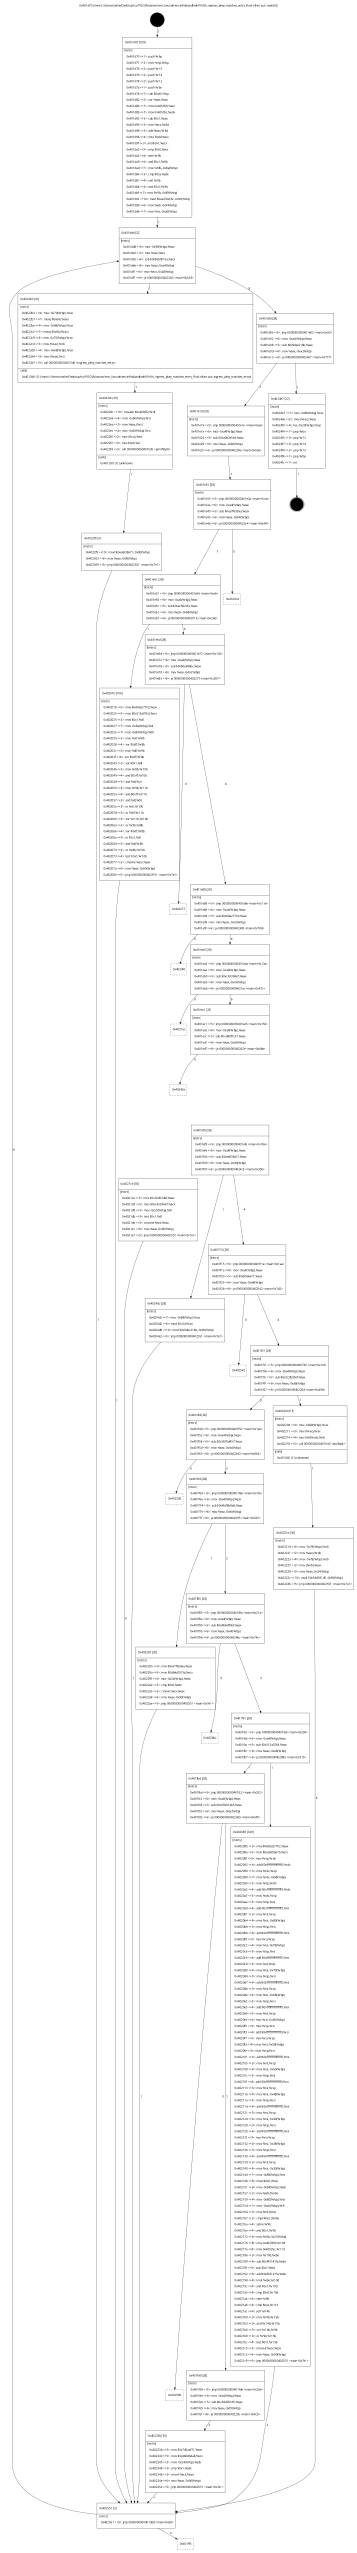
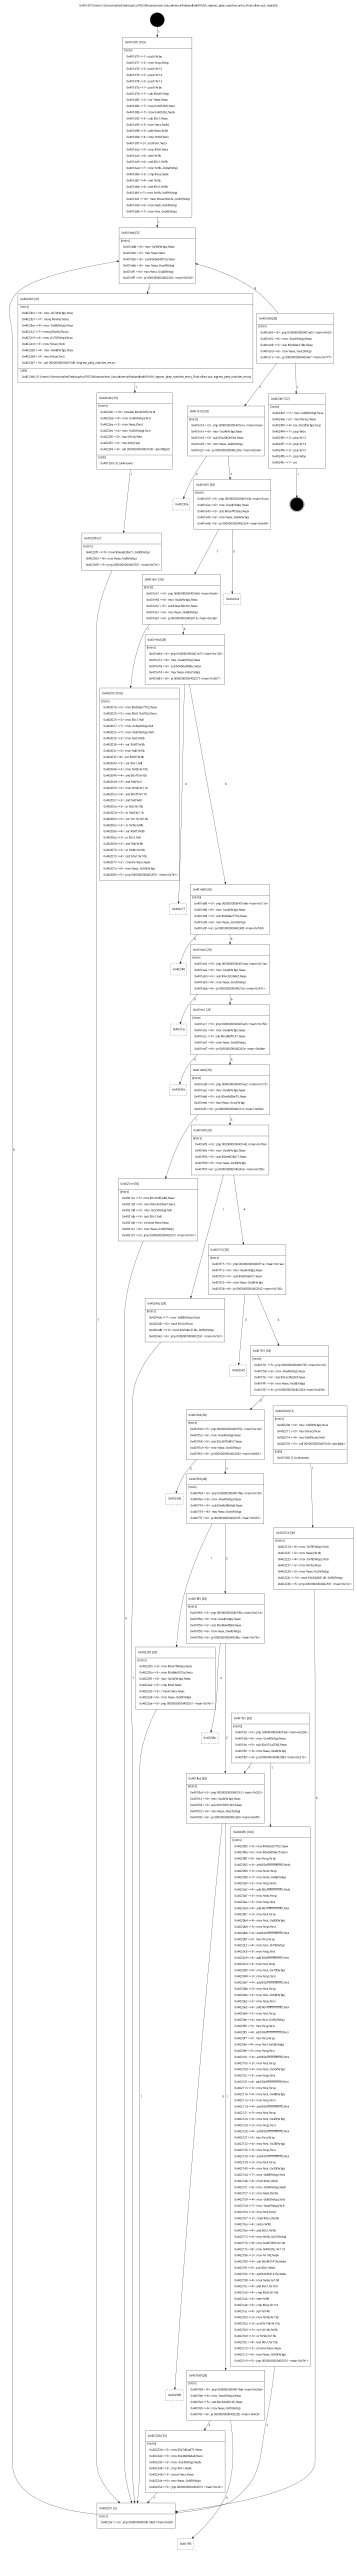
edge "0x401ddd [32]" -> "0x401dfd [28]": reversed
node "0x40230e": added
node "0x401edd [28]": added
edge "0x401f31 [28]" -> "0x40220d [16]": removed, label "1"
edge "0x401f85 [28]" -> "0x401fa1 [28]": now "0x401f85 [28]" -> "0x401fbd [28]"
edge "0x40201b [106]" -> "0x402551 [5]": removed, label "1"
edge "0x402551 [5]" -> "0x401ff5": now "0x401fd9 [28]" -> "0x401ff5"
